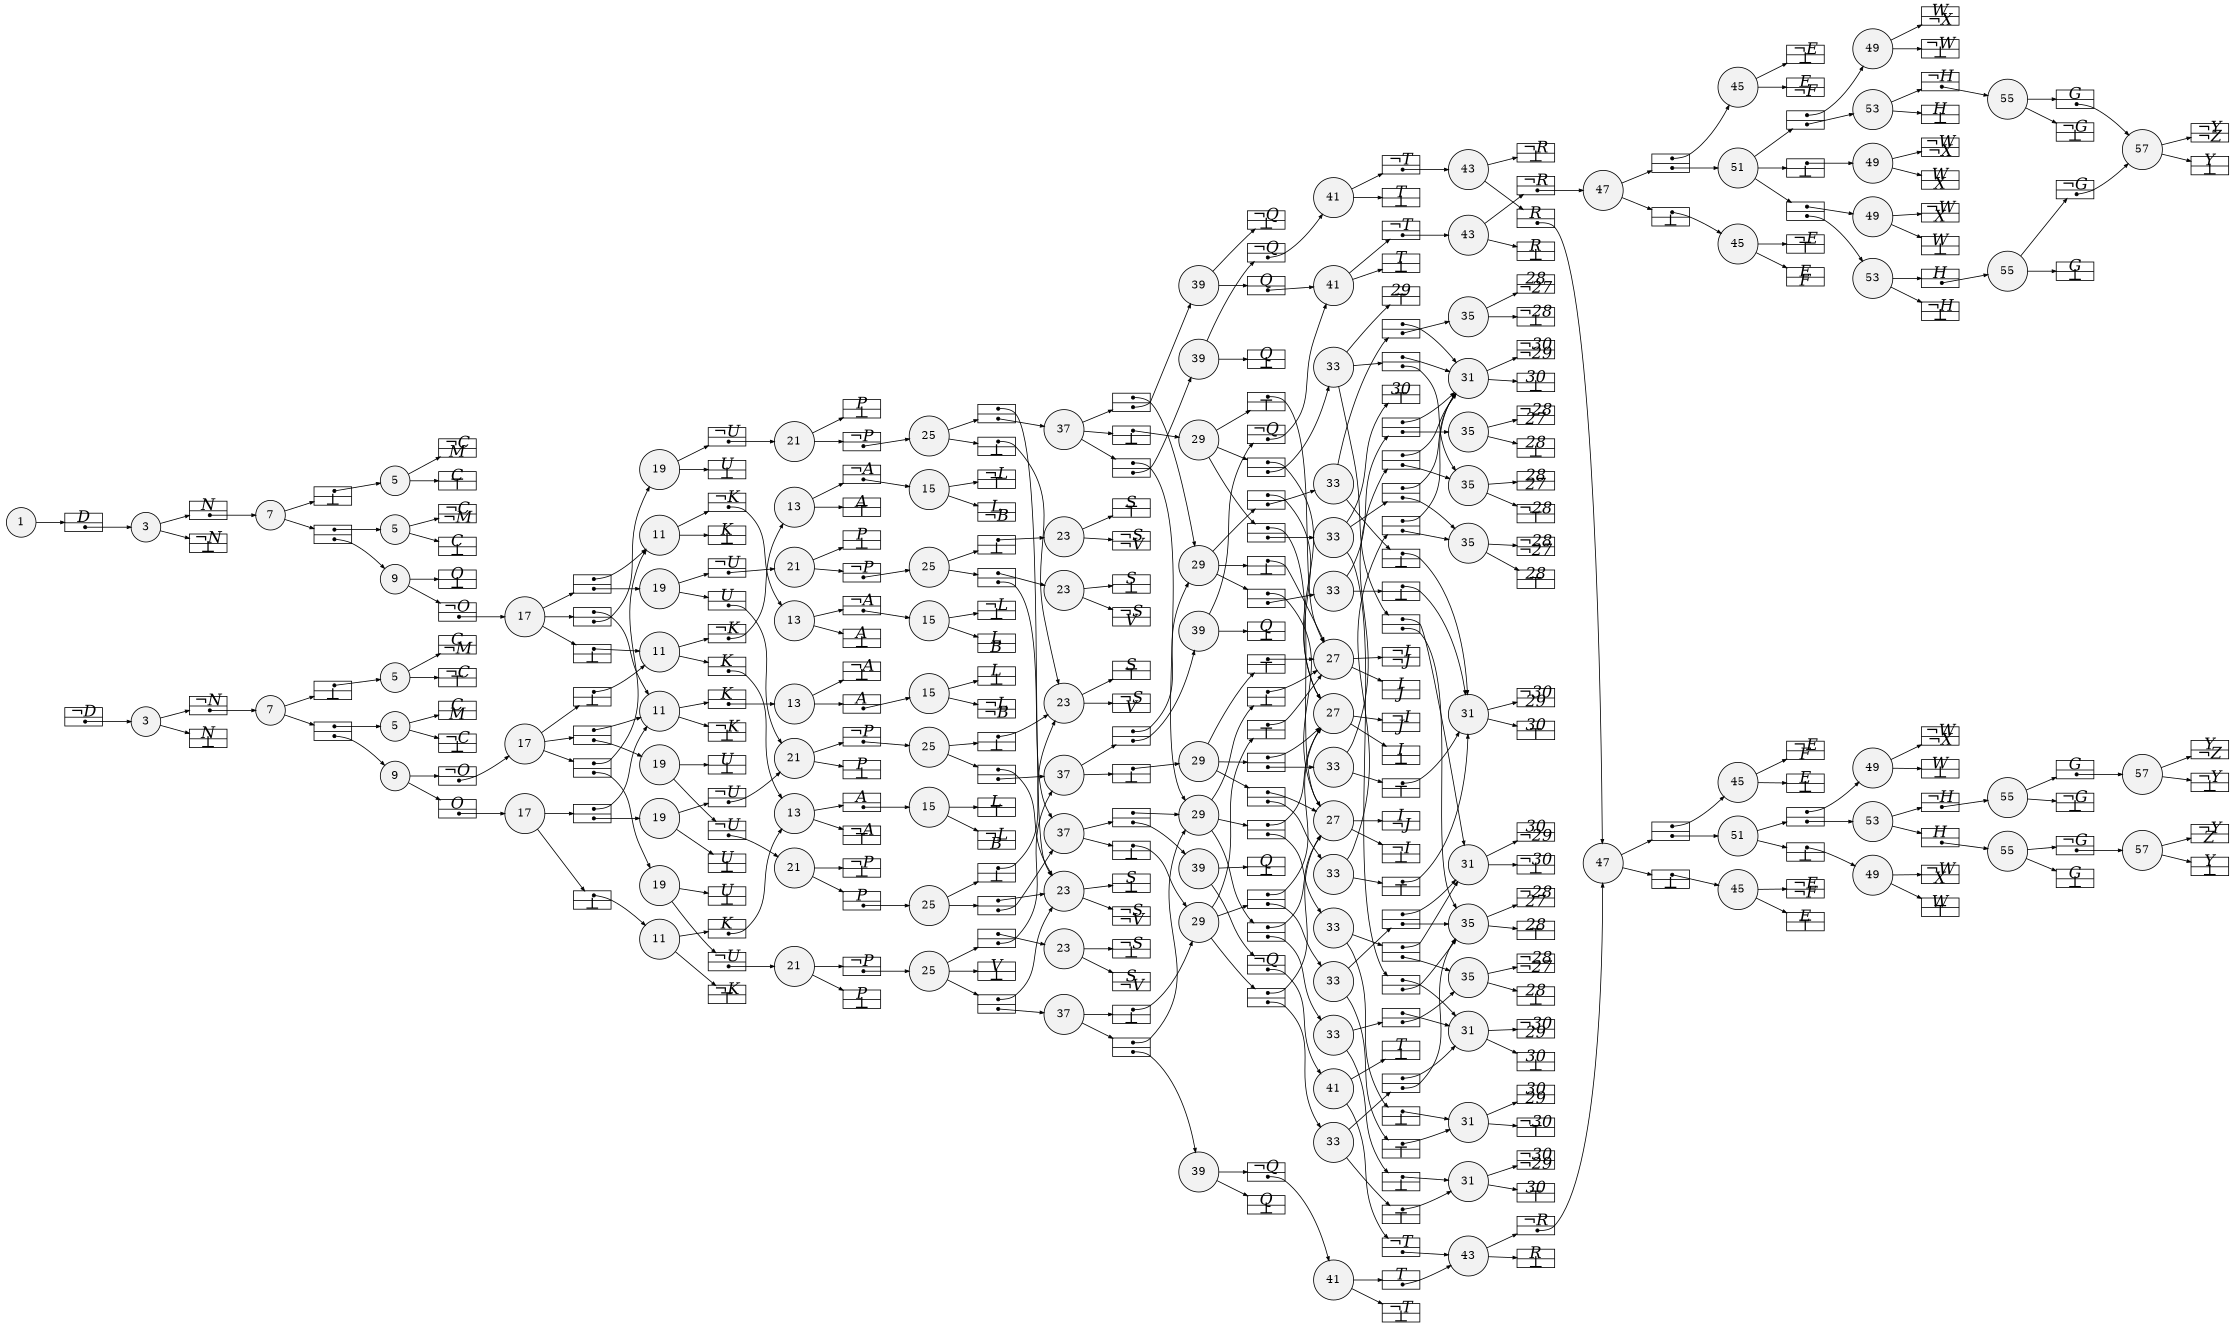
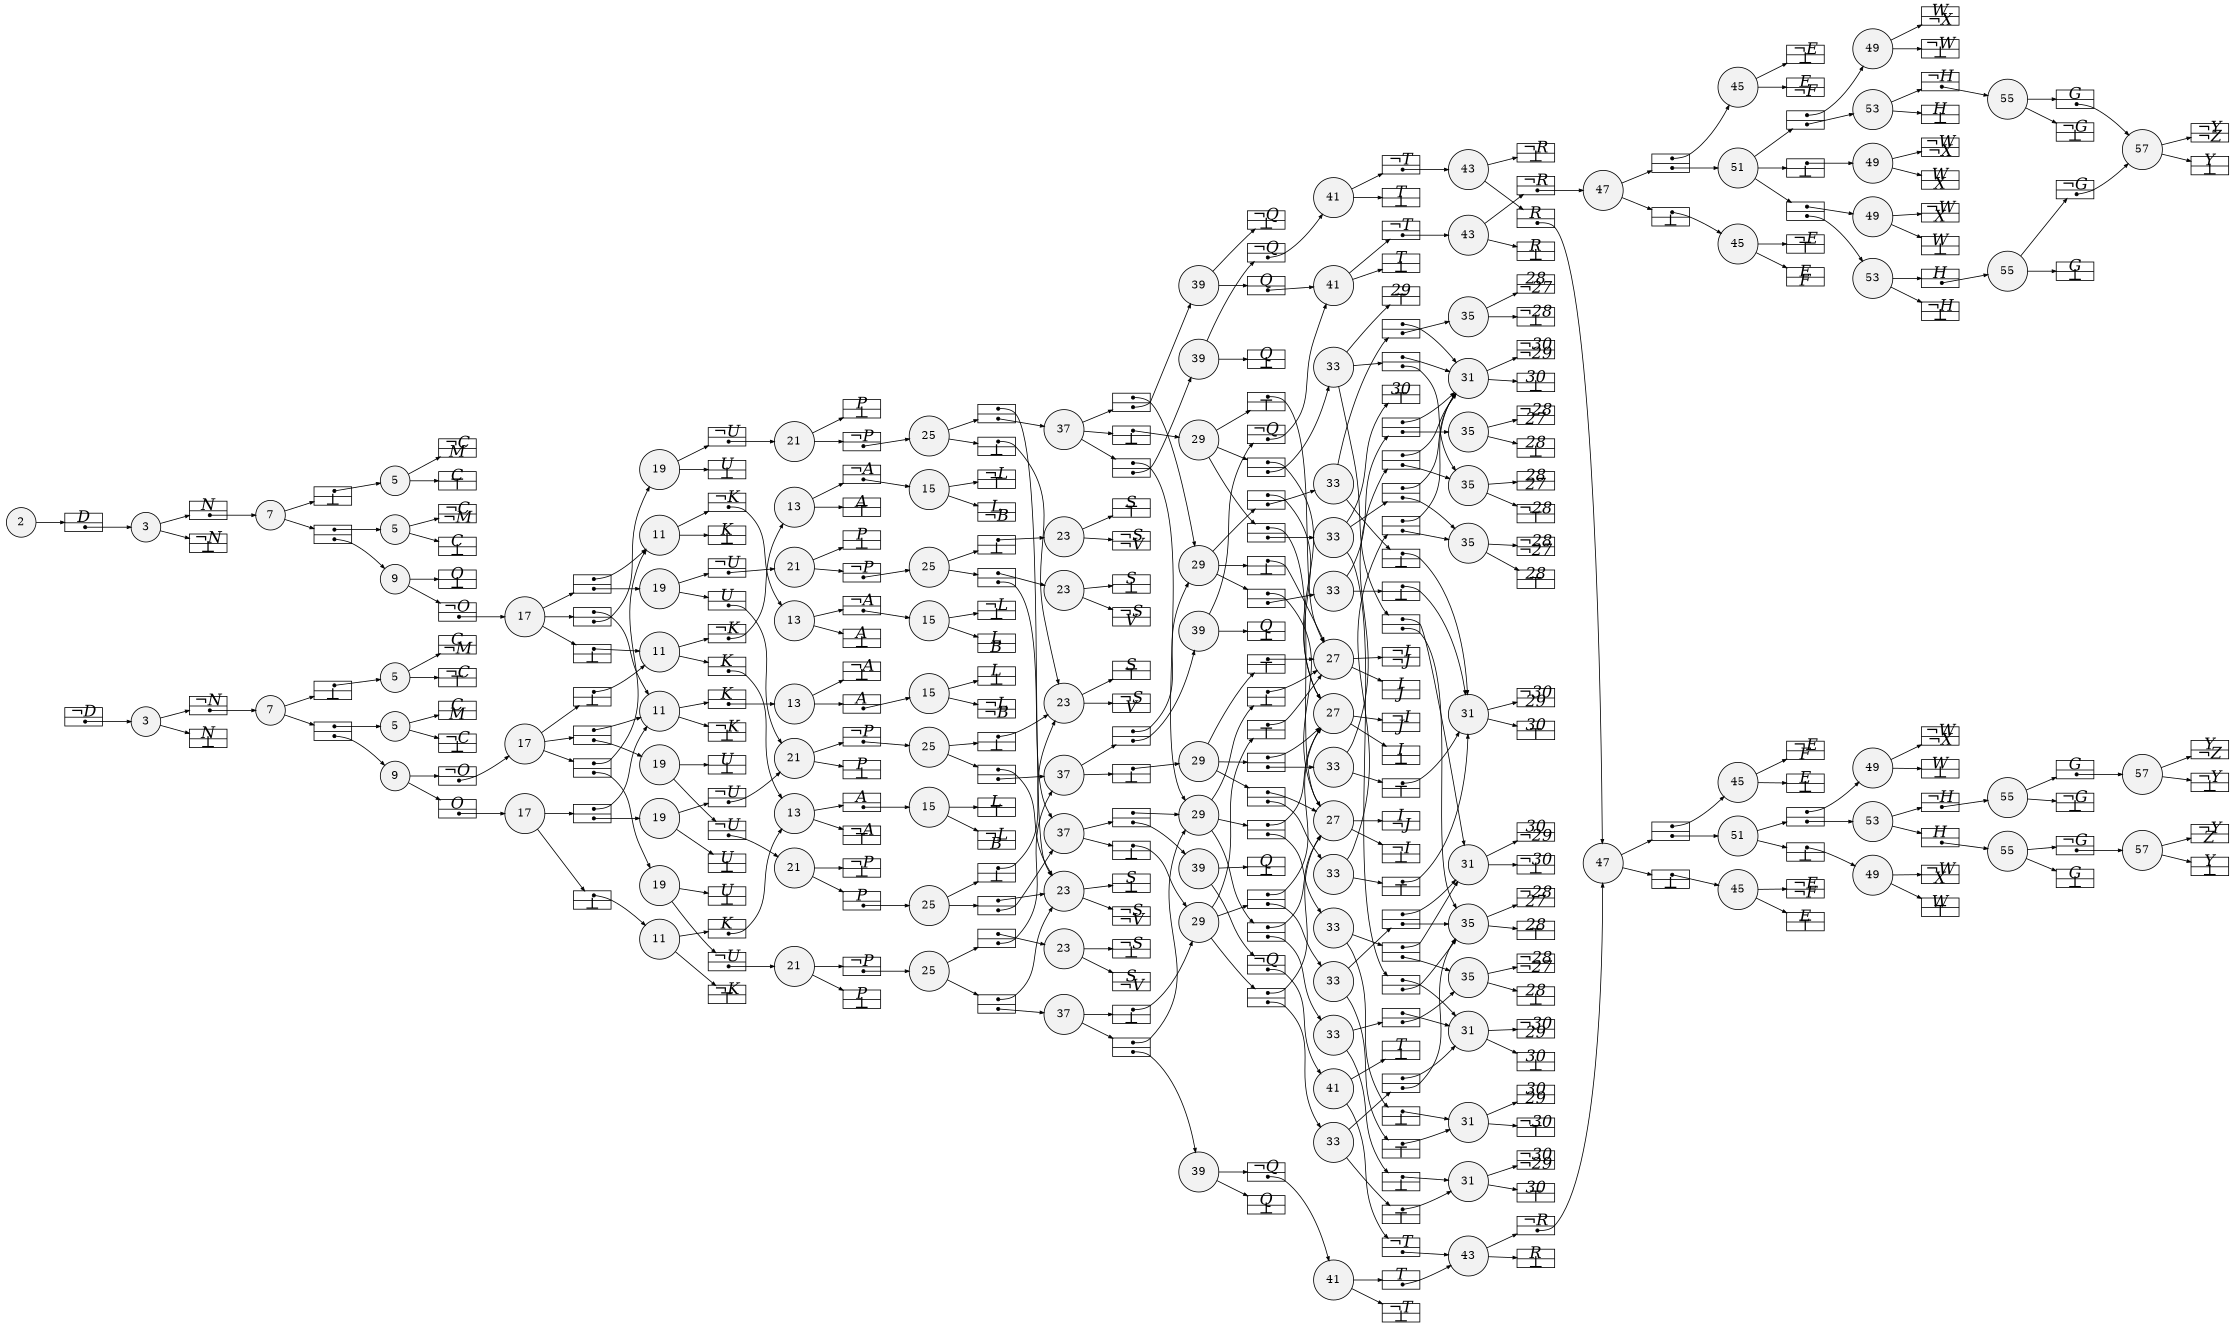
node "1": label "1" -> "2"
node "V": removed
